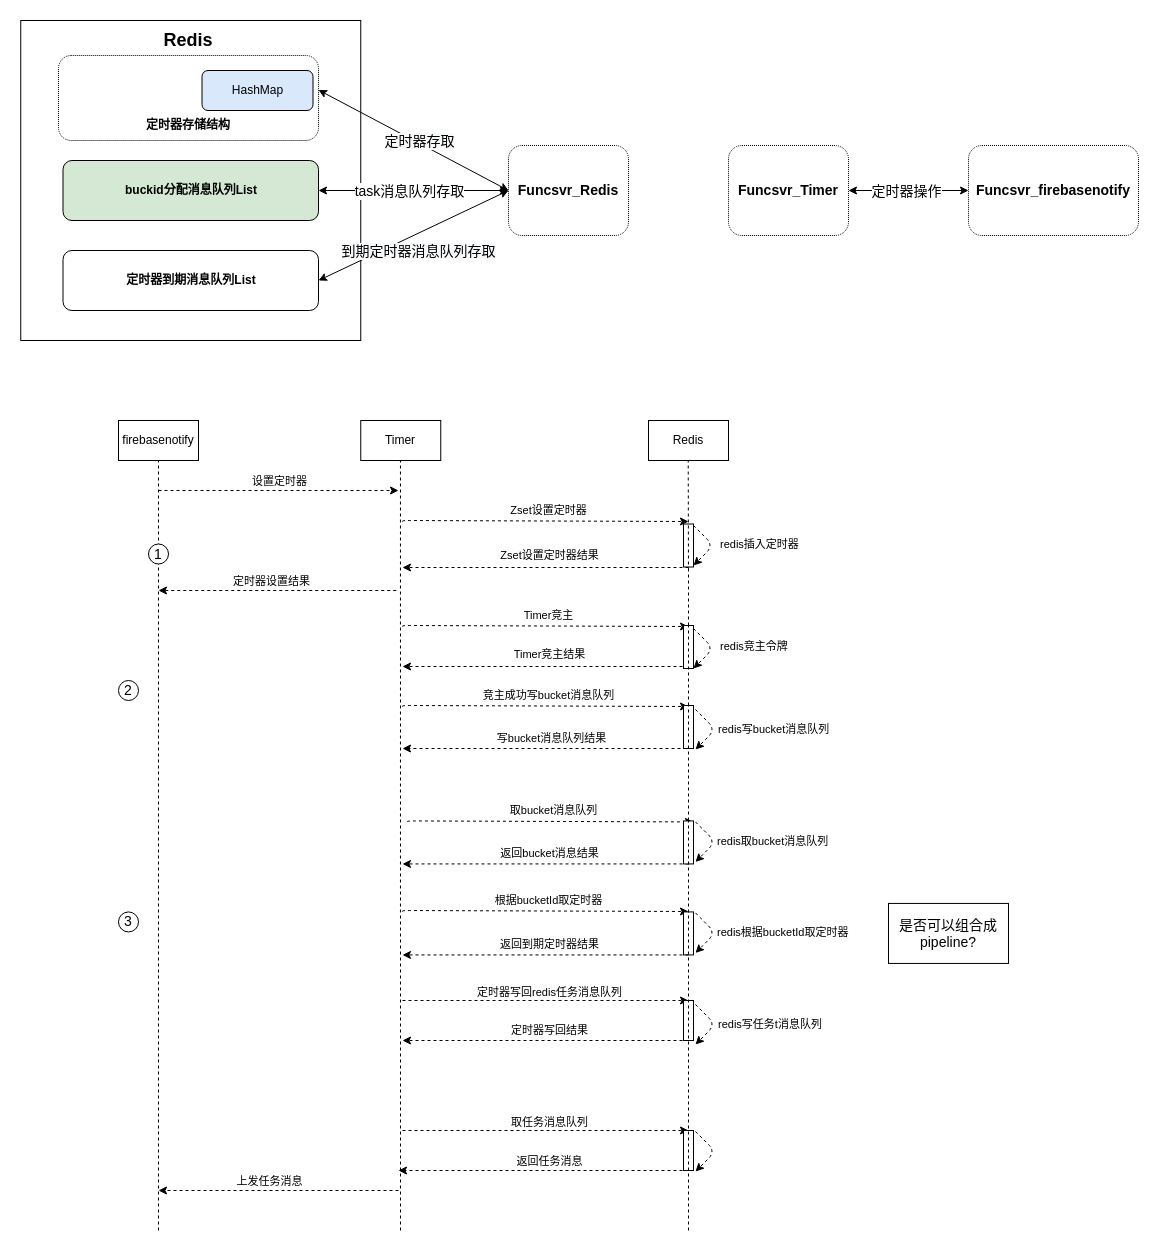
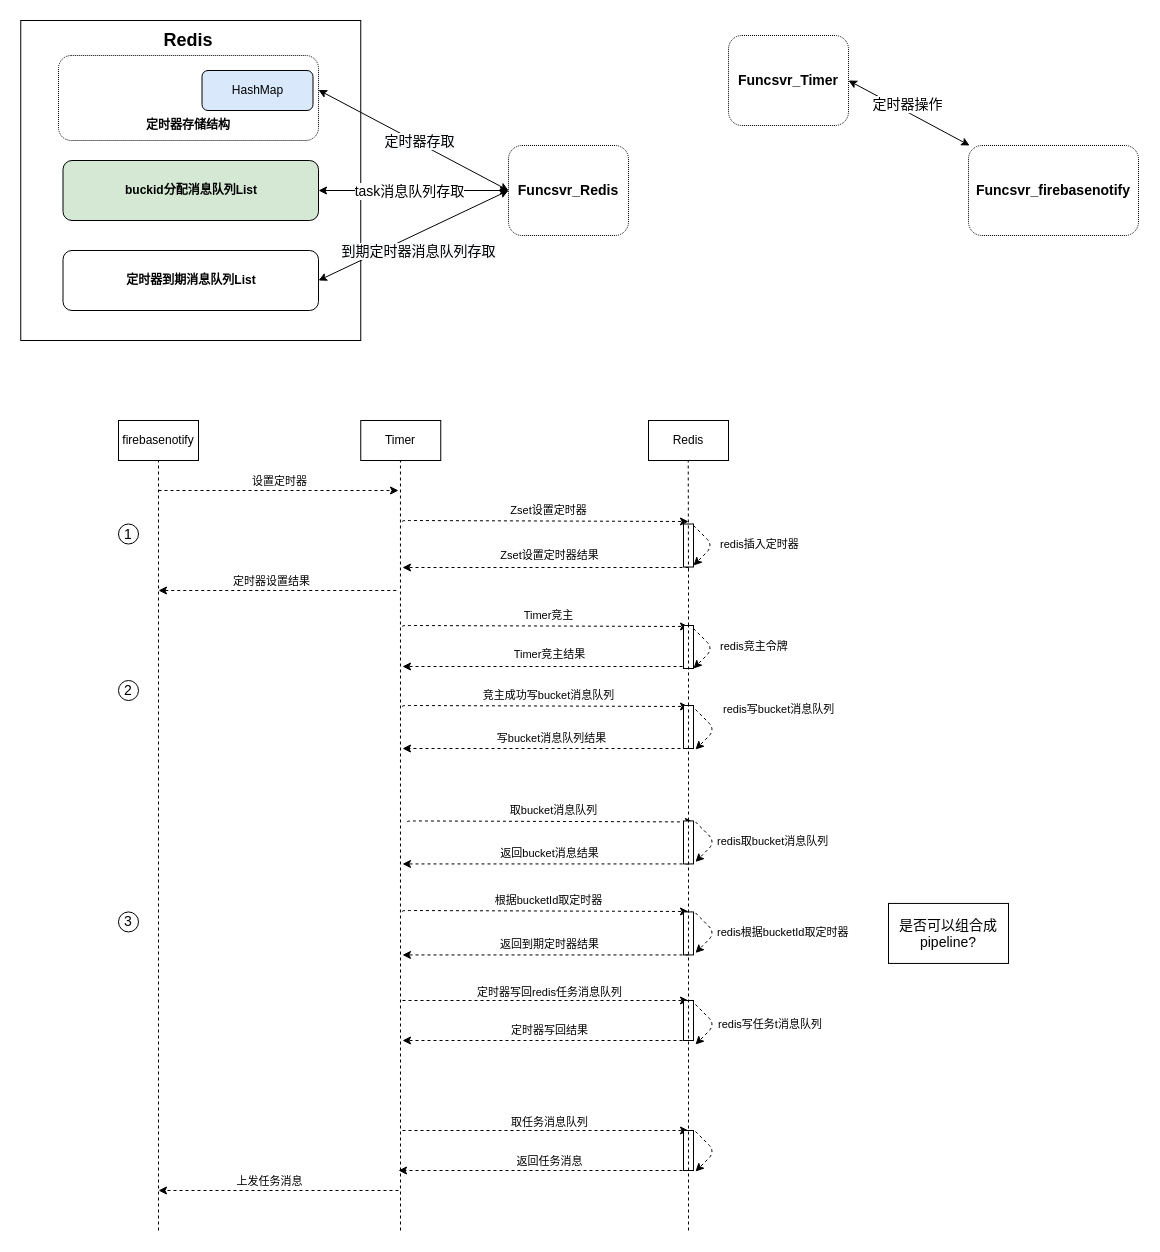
node "Funcsvr_Timer": moved (789, 191) -> (789, 81)
node "1": moved (159, 554) -> (129, 534)
node "redis写bucket消息队列": moved (807, 731) -> (812, 711)
